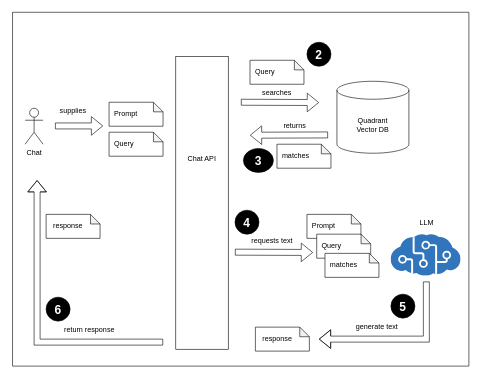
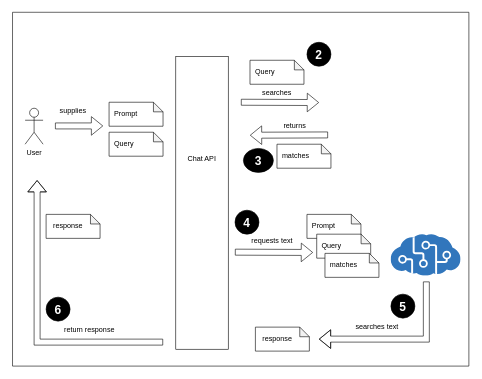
node "Quadrant Vector DB": removed
node "Chat": label "Chat" -> "User"
node "LLM": removed
node "generate text": label "generate text" -> "searches text"
